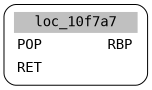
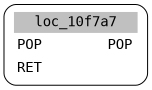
node "loc_10f7a7": text "POP        RBP" -> "POP        POP"
